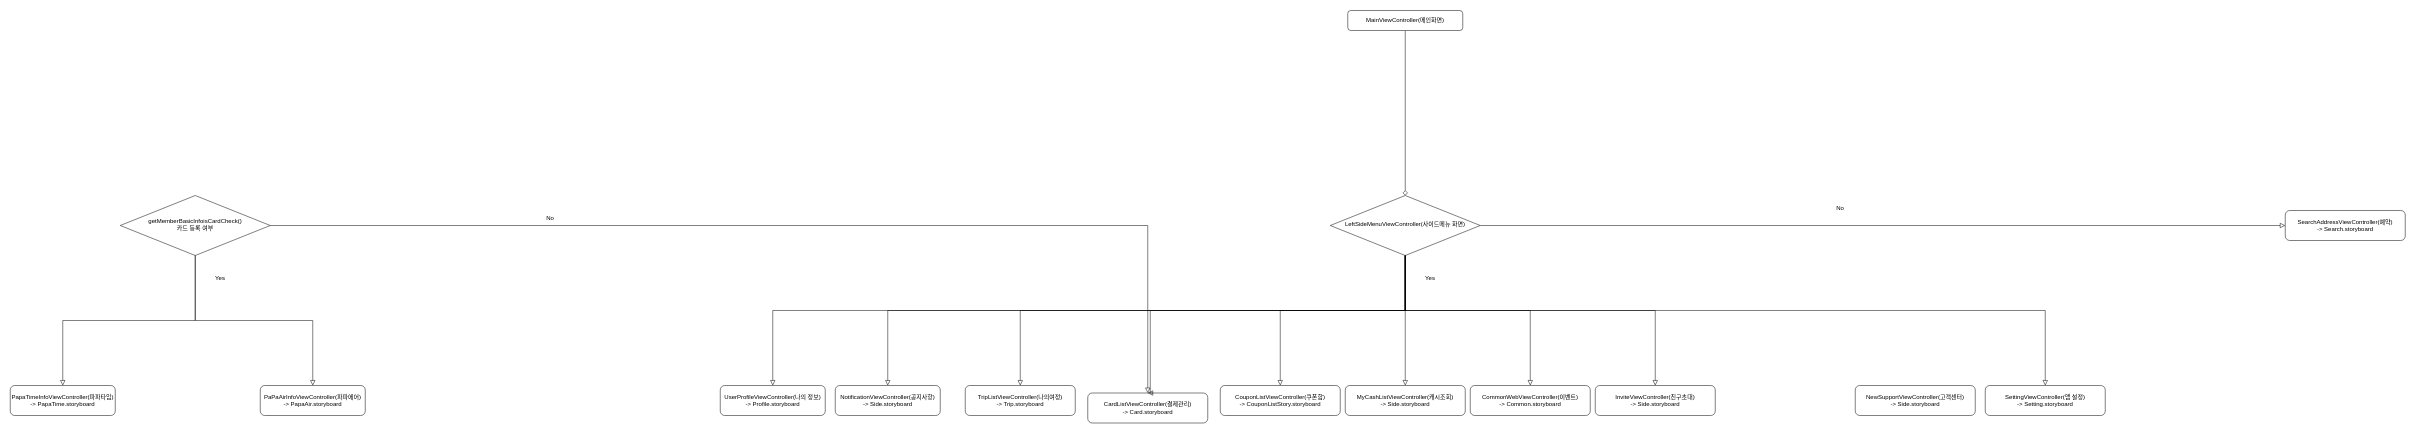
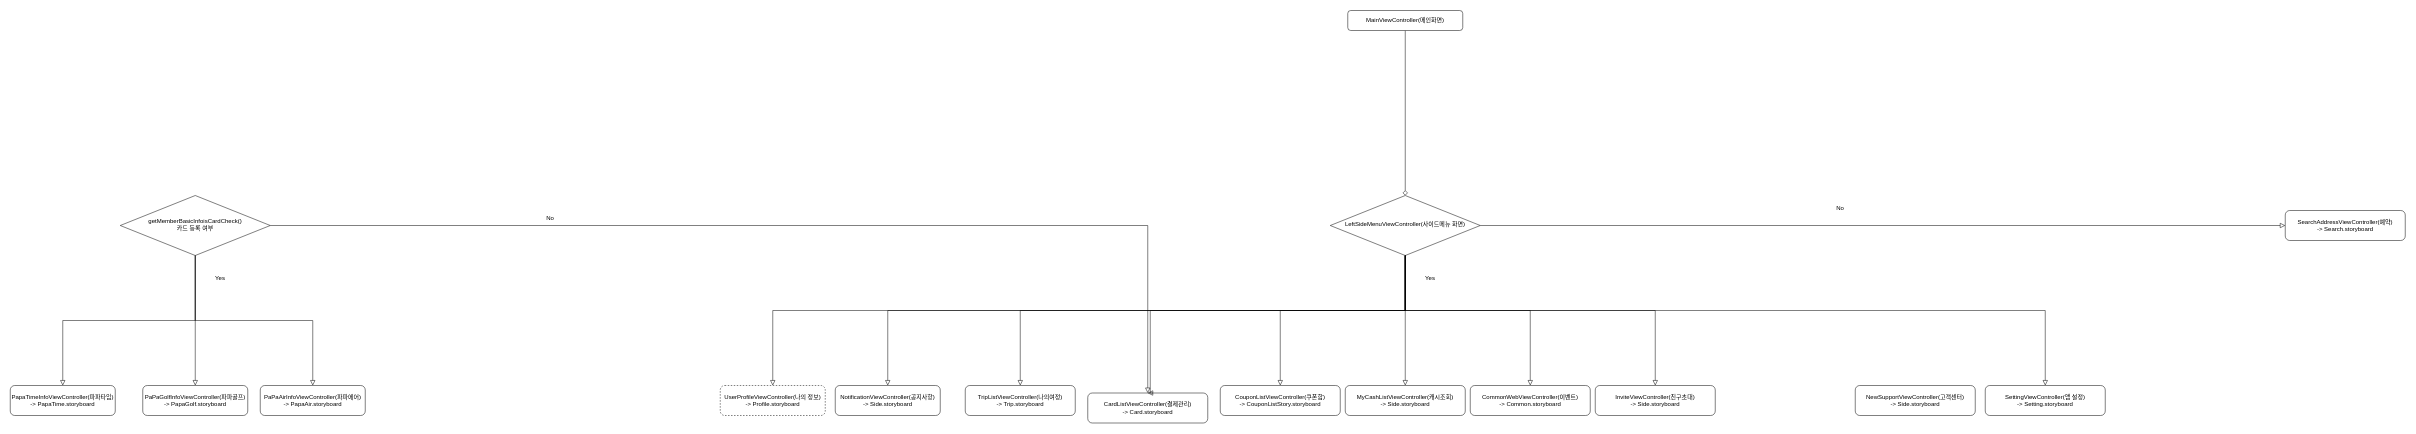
edge "getMemberBasicInfoisCardCheck() 카드 등록 여부" -> "PaPaGolfInfoViewController(파파골프) -> PapaGolf.storyboard": added
node "PaPaGolfInfoViewController(파파골프) -> PapaGolf.storyboard": added
node "UserProfileViewController(나의 정보) -> Profile.storyboard": style solid -> dashed
